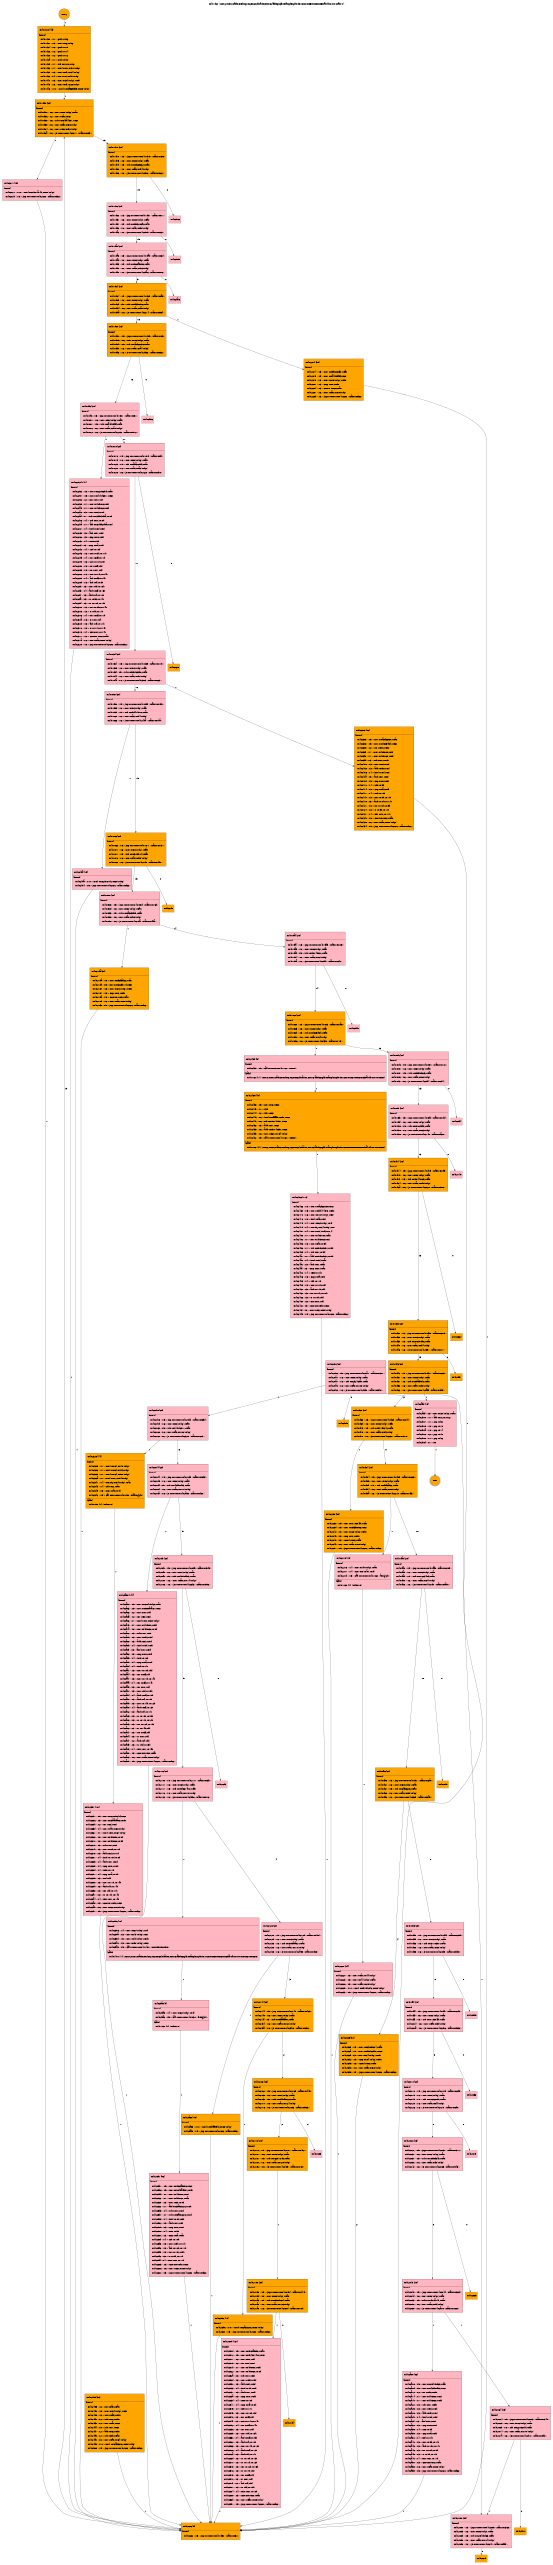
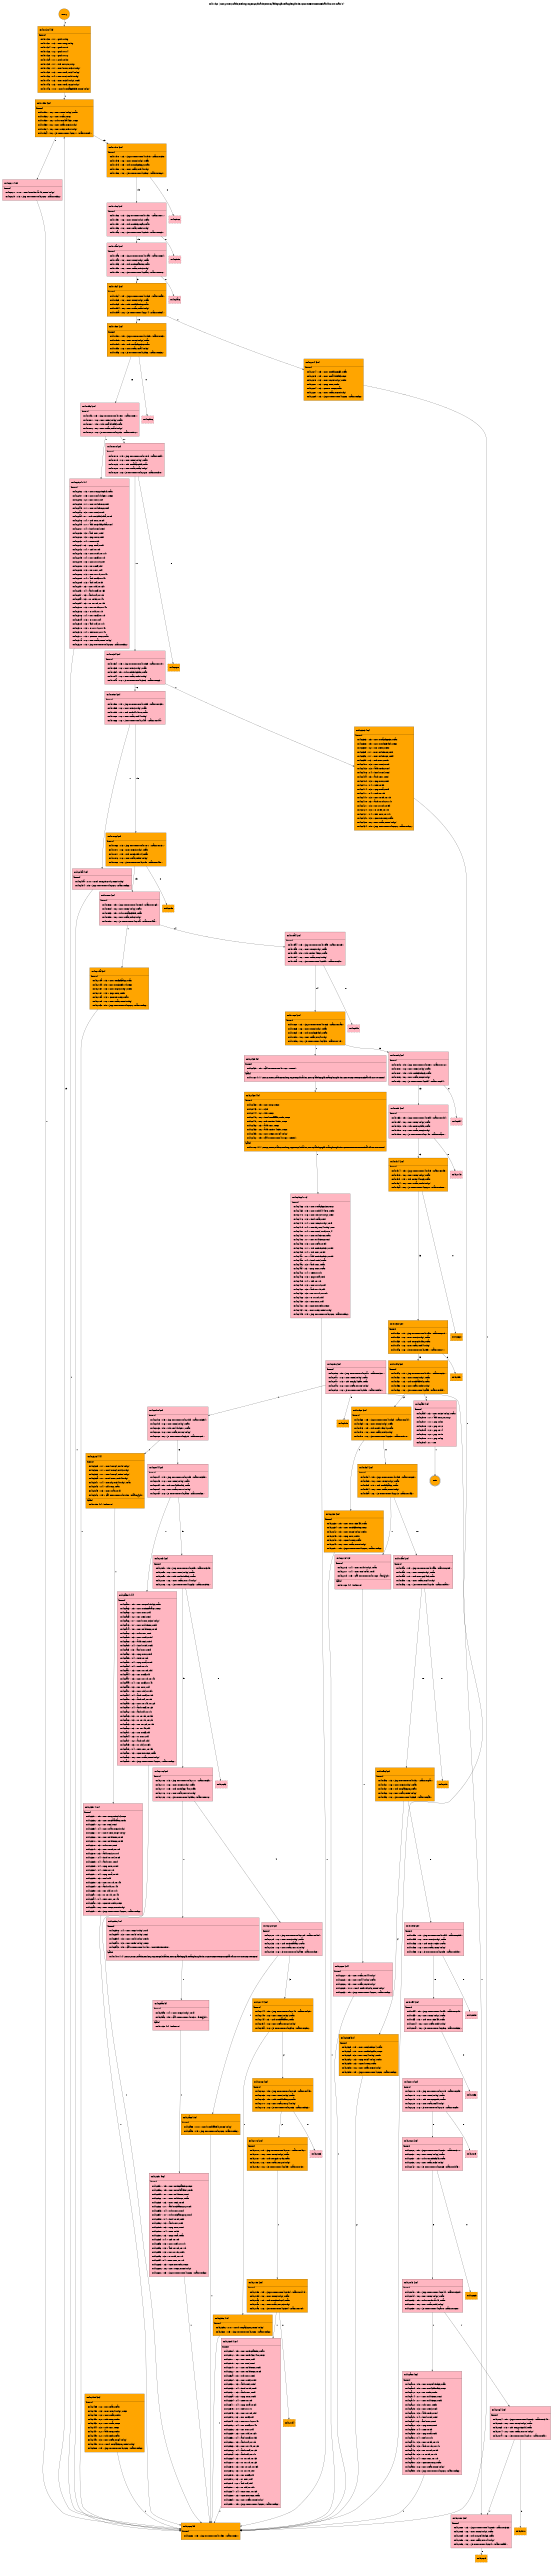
edge "0x401ff4 [28]" -> "0x402010 [28]": removed, label "8"
